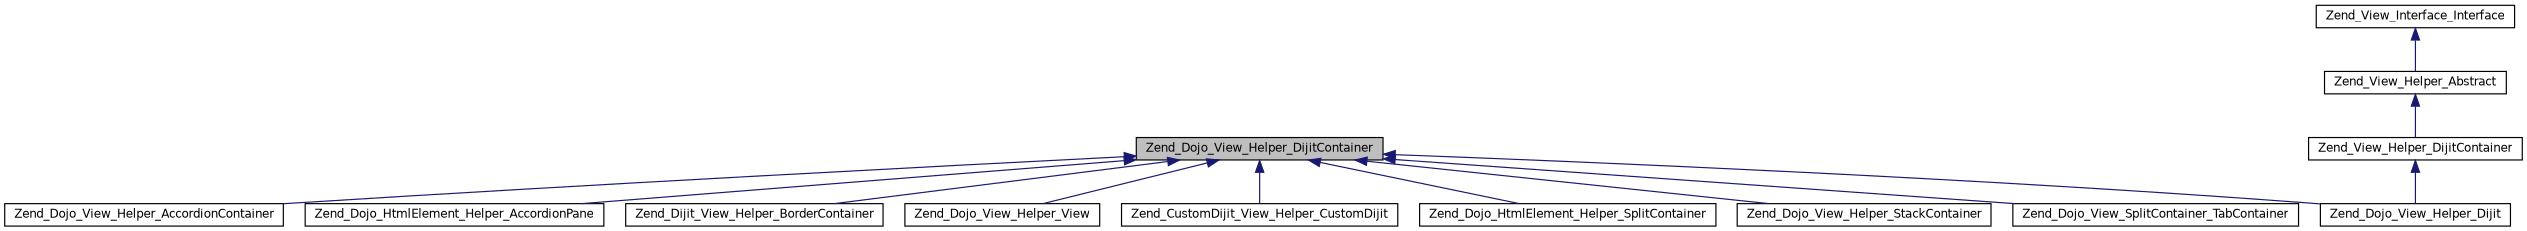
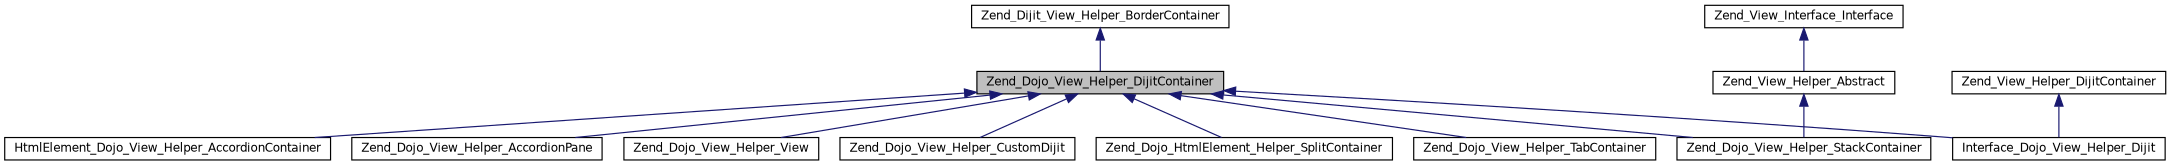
edge "Zend_View_Helper_DijitContainer" -> "Zend_View_Helper_Abstract": now "Zend_Dojo_View_Helper_StackContainer" -> "Zend_View_Helper_Abstract"
edge "Zend_Dijit_View_Helper_BorderContainer" -> "Zend_Dojo_View_Helper_DijitContainer": reversed
node "Zend_Dojo_View_Helper_AccordionContainer": label "Zend_Dojo_View_Helper_AccordionContainer" -> "HtmlElement_Dojo_View_Helper_AccordionContainer"
node "Zend_Dojo_HtmlElement_Helper_AccordionPane": label "Zend_Dojo_HtmlElement_Helper_AccordionPane" -> "Zend_Dojo_View_Helper_AccordionPane"
node "Zend_CustomDijit_View_Helper_CustomDijit": label "Zend_CustomDijit_View_Helper_CustomDijit" -> "Zend_Dojo_View_Helper_CustomDijit"
node "Zend_Dojo_View_SplitContainer_TabContainer": label "Zend_Dojo_View_SplitContainer_TabContainer" -> "Zend_Dojo_View_Helper_TabContainer"
node "Zend_Dojo_View_Helper_Dijit": label "Zend_Dojo_View_Helper_Dijit" -> "Interface_Dojo_View_Helper_Dijit"
